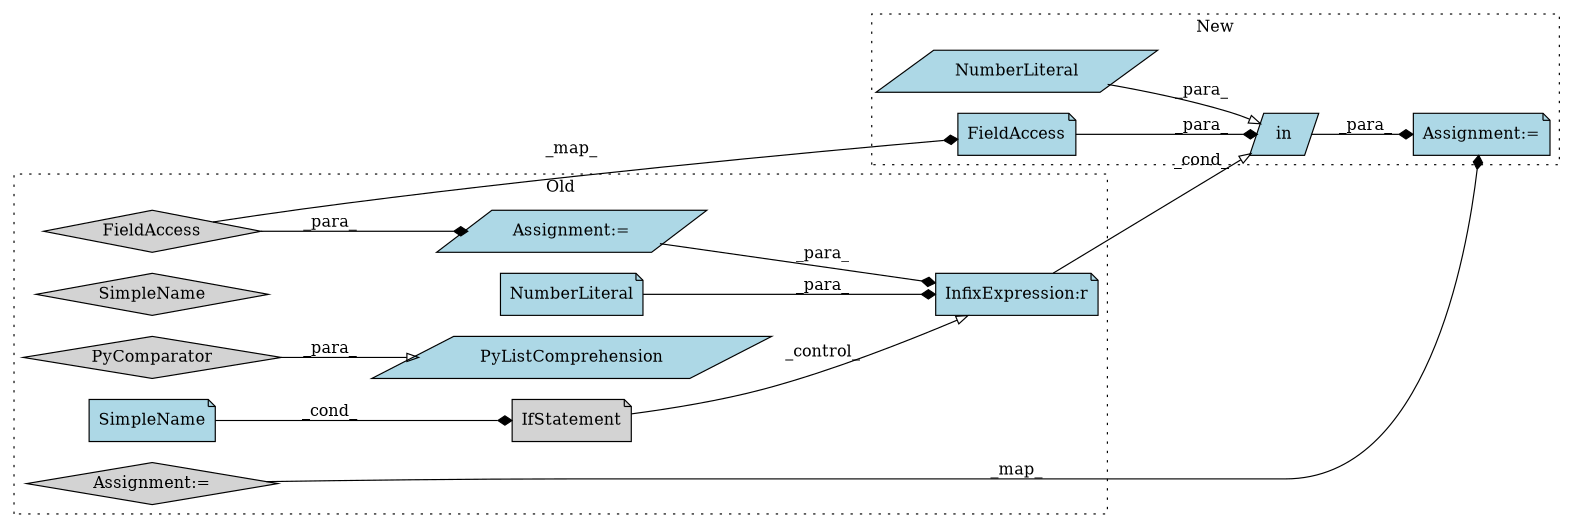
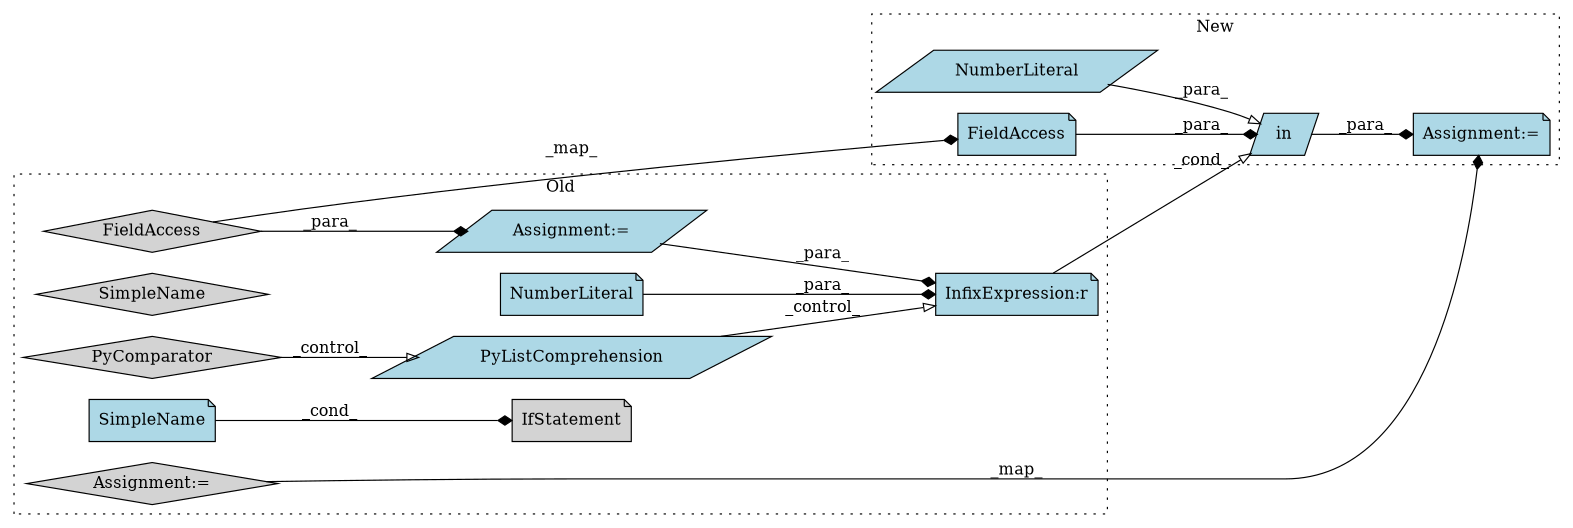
edge "PyComparator" -> "PyListComprehension": label "_para_" -> "_control_"
edge "IfStatement" -> "InfixExpression:r": now "PyListComprehension" -> "InfixExpression:r"
